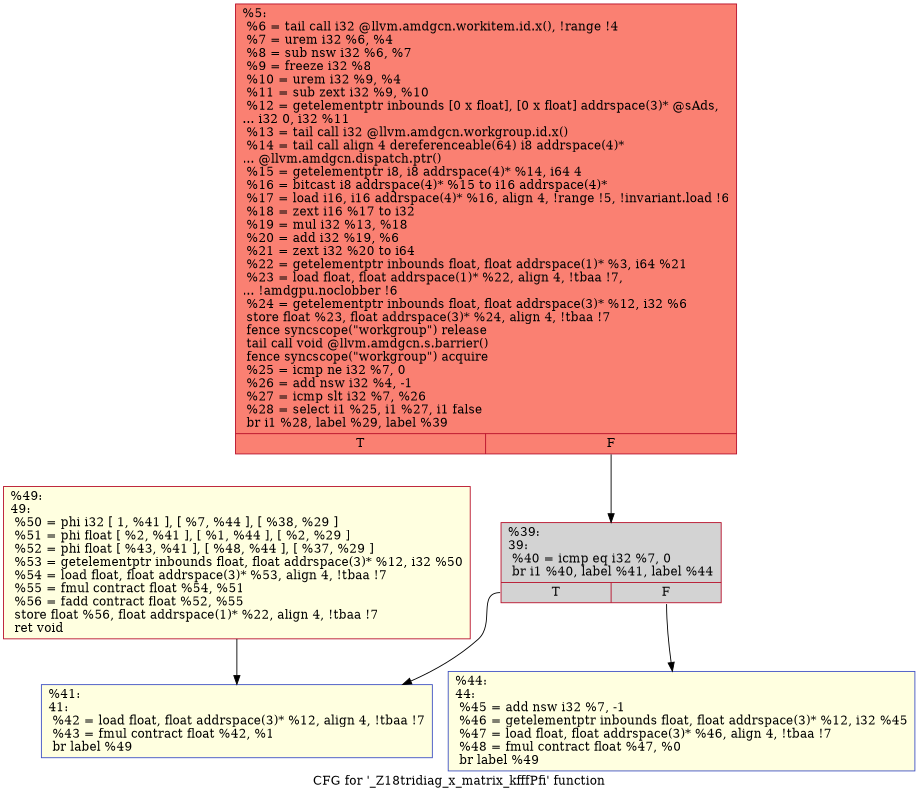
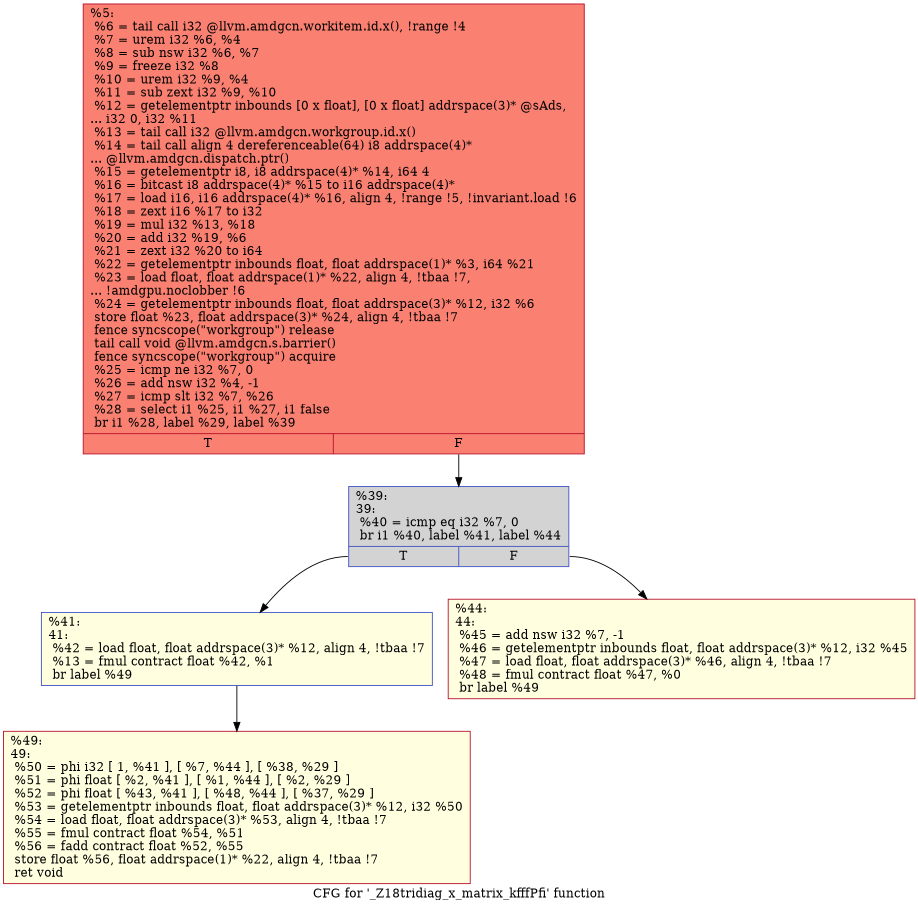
node "%39:": color #b70d28ff -> #3d50c3ff
edge "%49:" -> "%41:": reversed
node "%44:": color #3d50c3ff -> #b70d28ff
node "%41:": text "%43 = fmul contract float %42, %1" -> "%13 = fmul contract float %42, %1"
